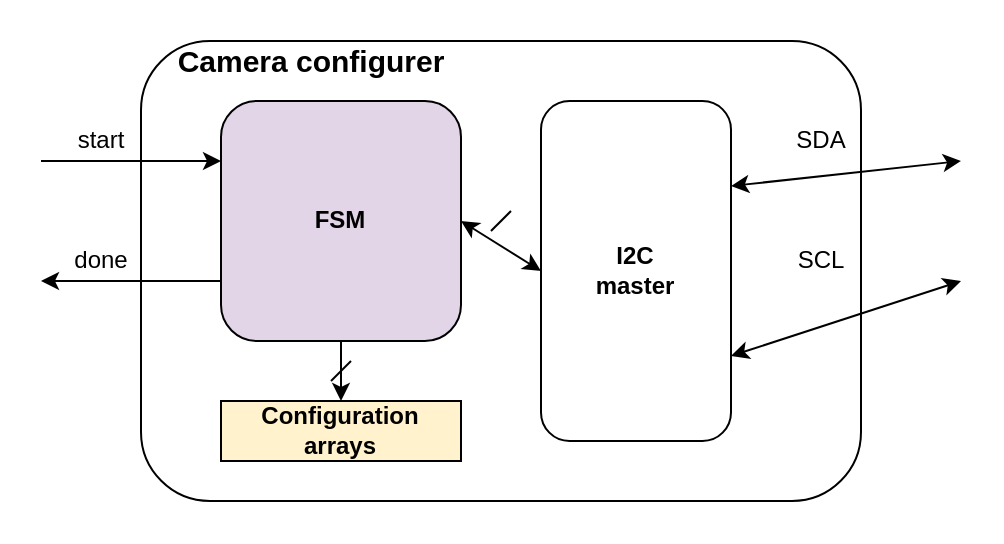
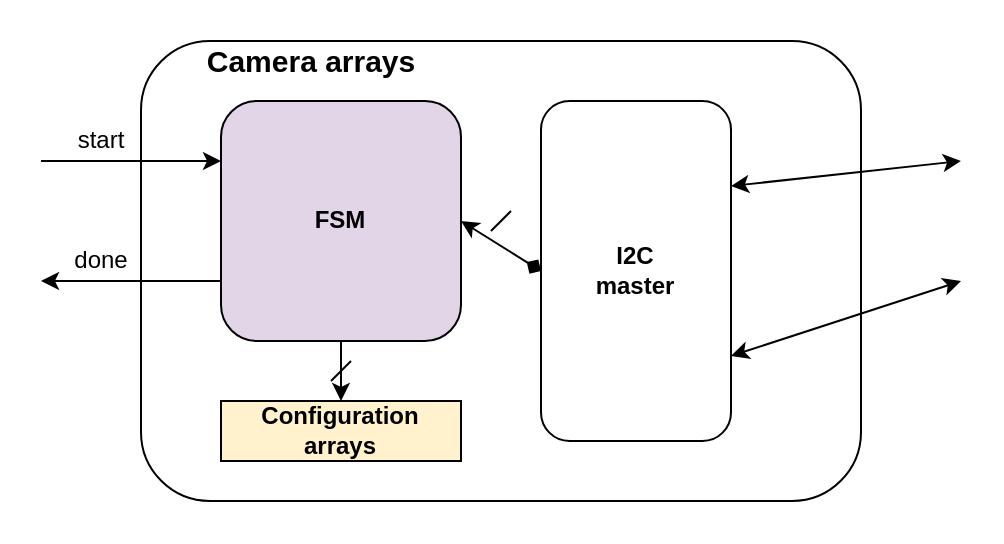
node "Camera configurer": label "Camera configurer" -> "Camera arrays"
node "SDA": removed
node "SCL": removed
edge "FSM" -- "I2C master": arrowhead classic -> diamond
